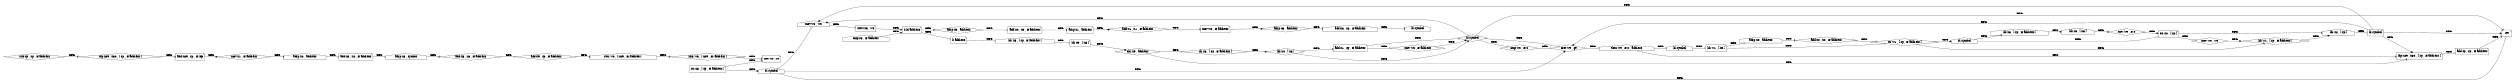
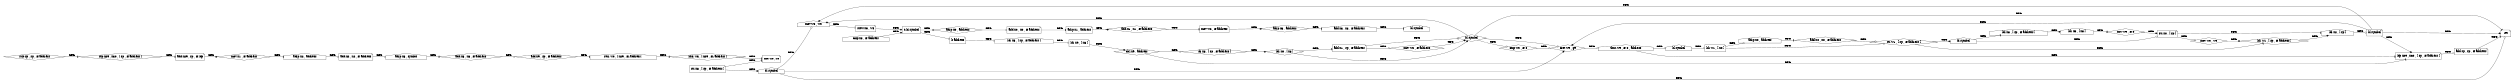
node "b.hi address": label "b.hi address" -> "b.hi symbol"
